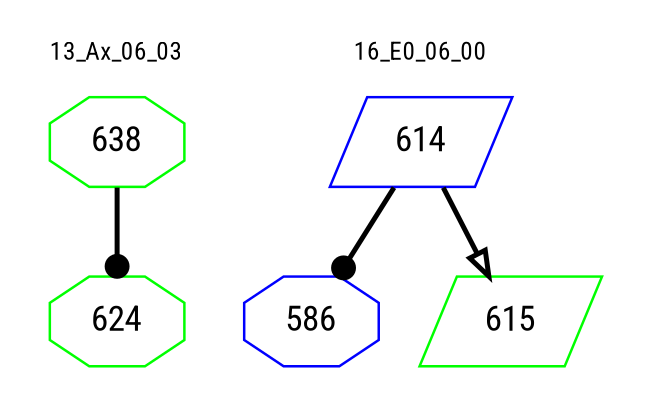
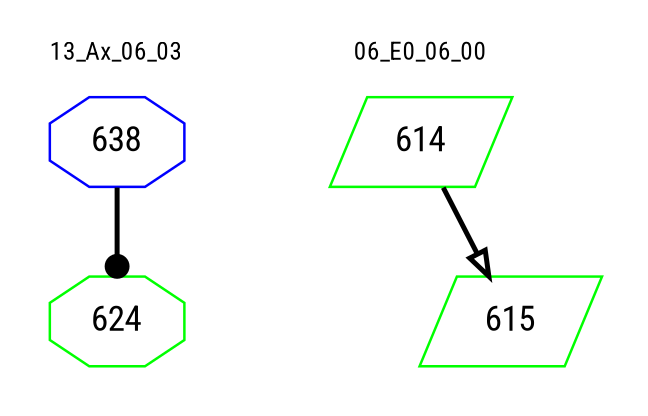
cluster "16_E0_06_00": label "16_E0_06_00" -> "06_E0_06_00"
node "638": color green -> blue
node "614": color blue -> green
node "586": removed
